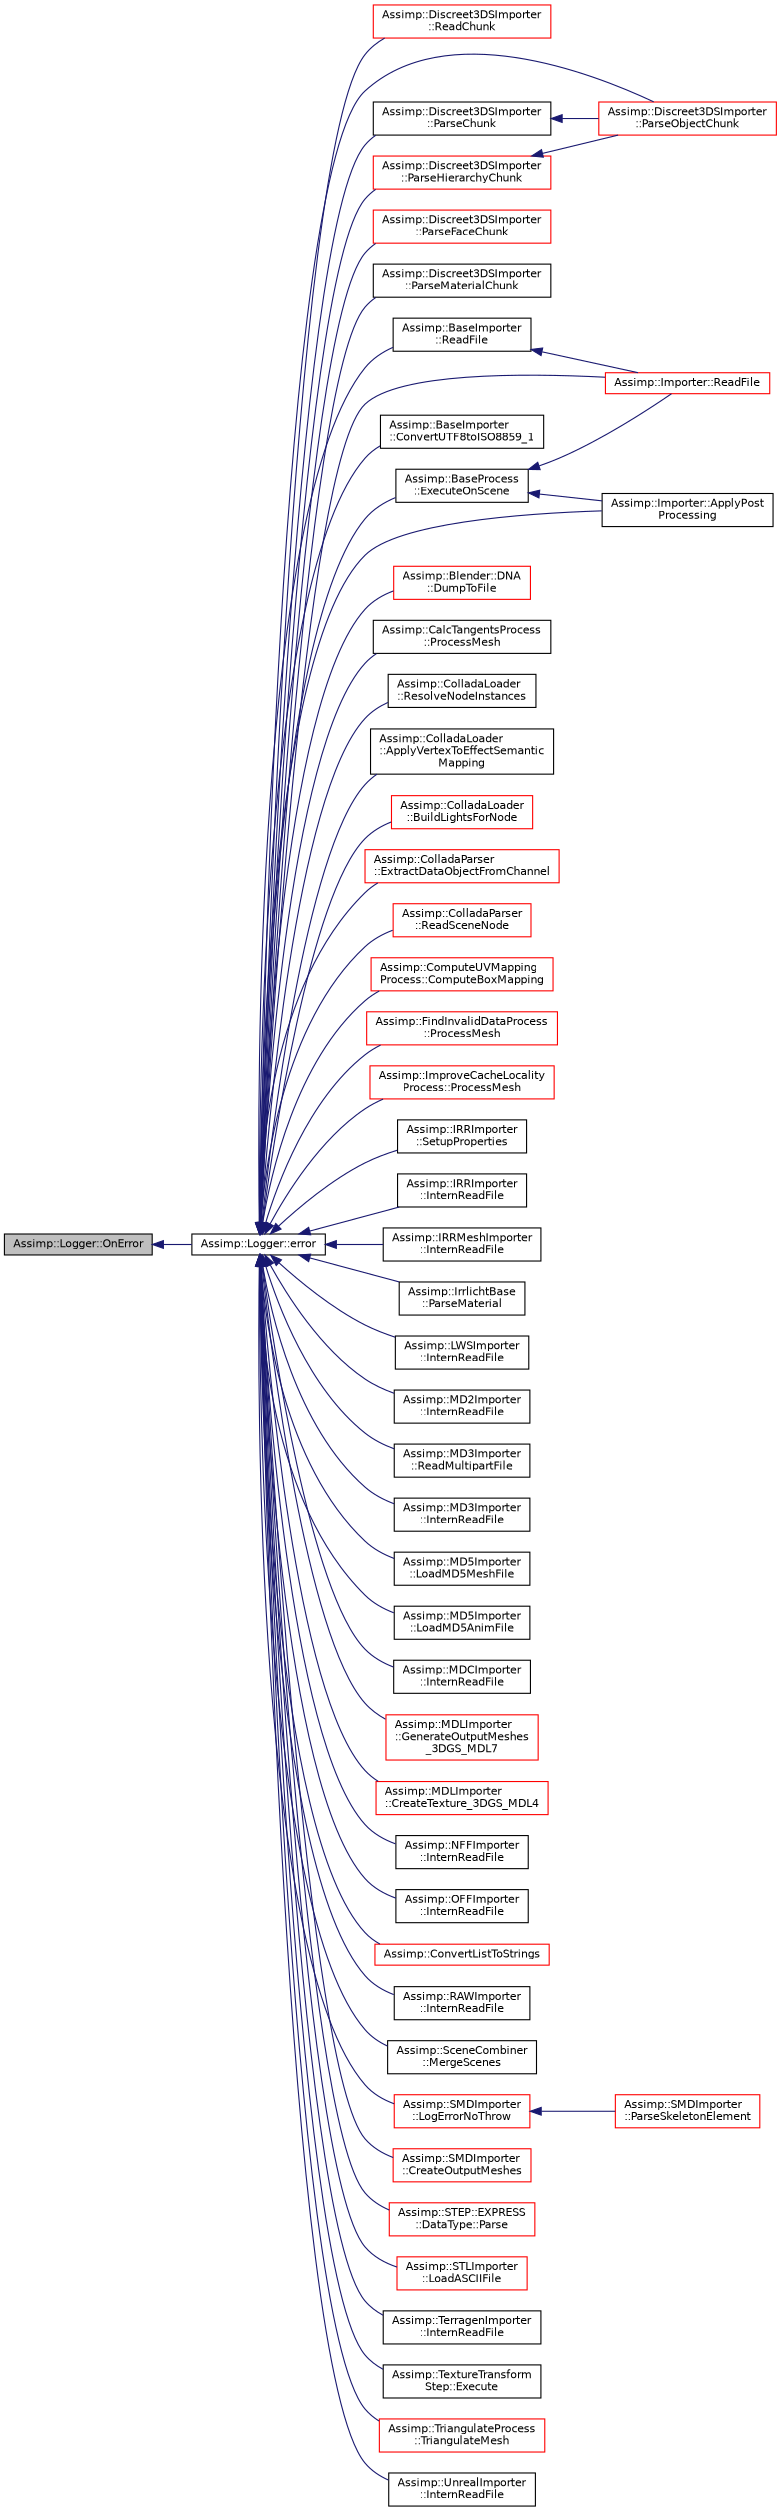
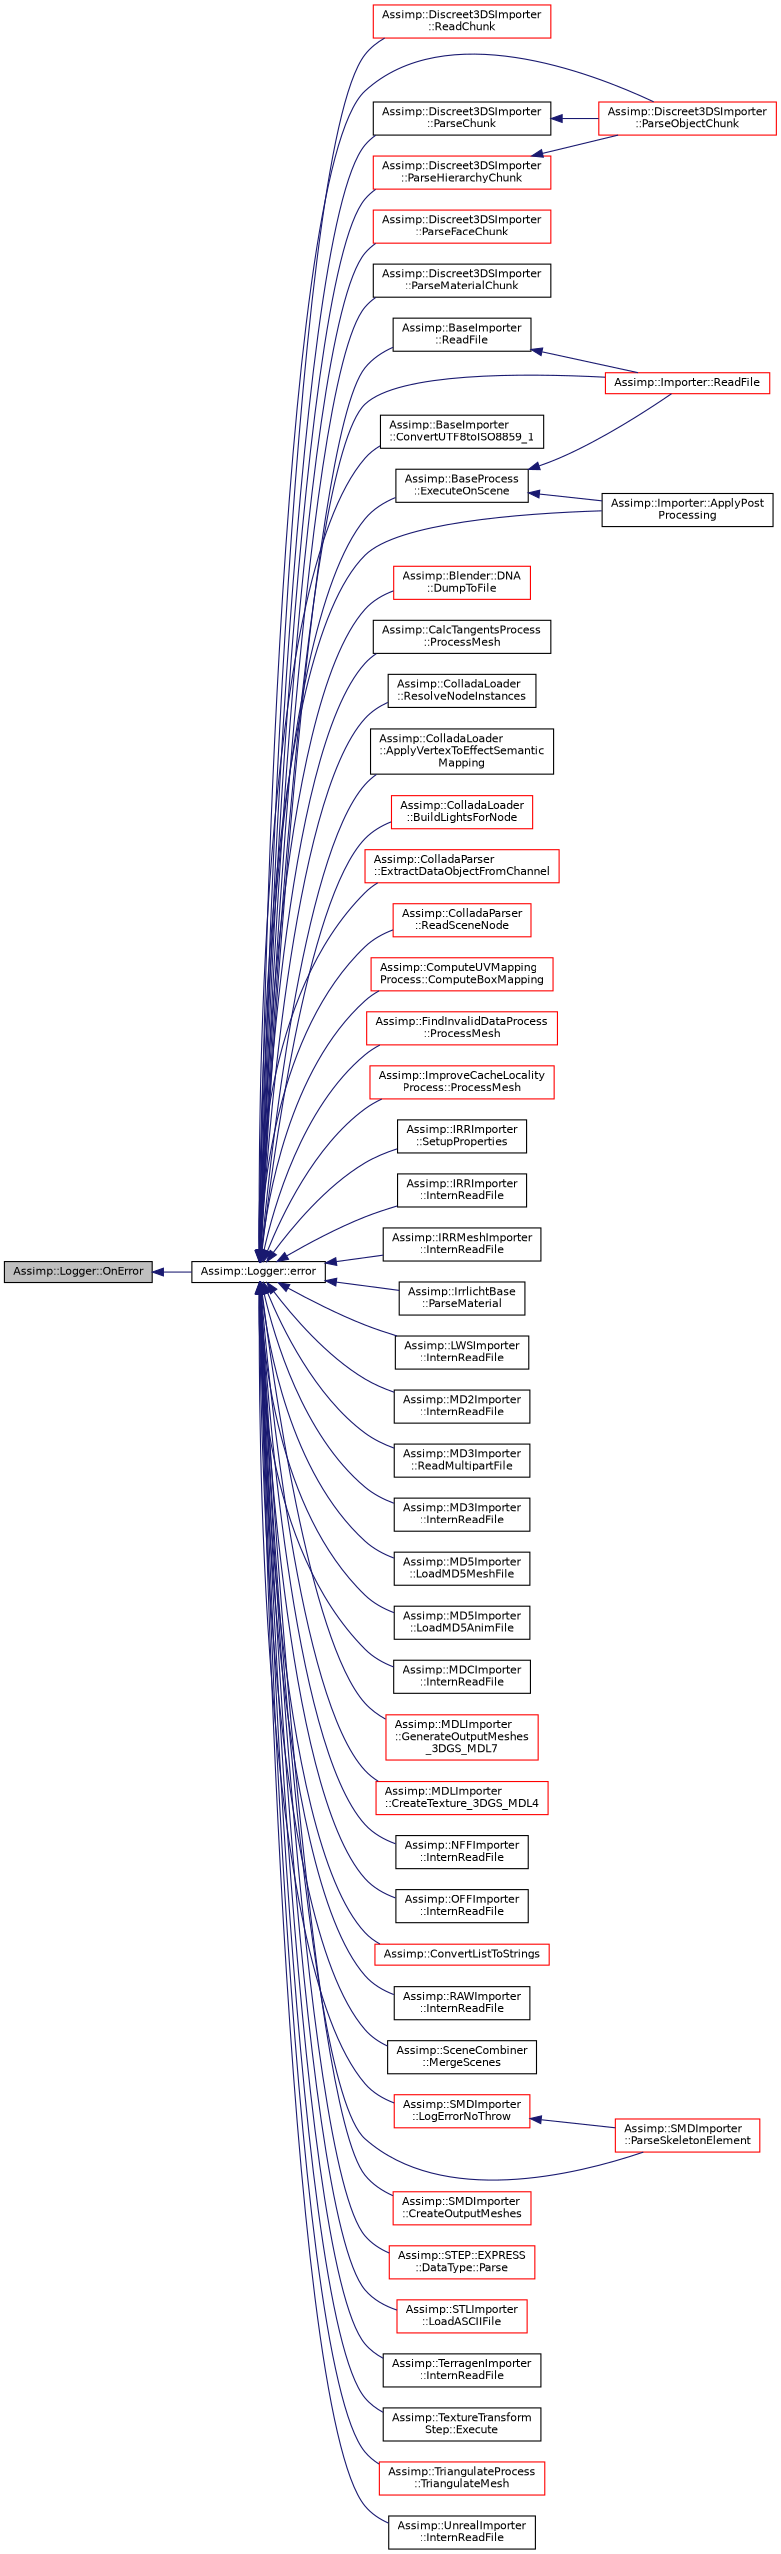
edge "Assimp::SMDImporter ::ParseSkeletonElement" -> "Assimp::Logger::error": added
